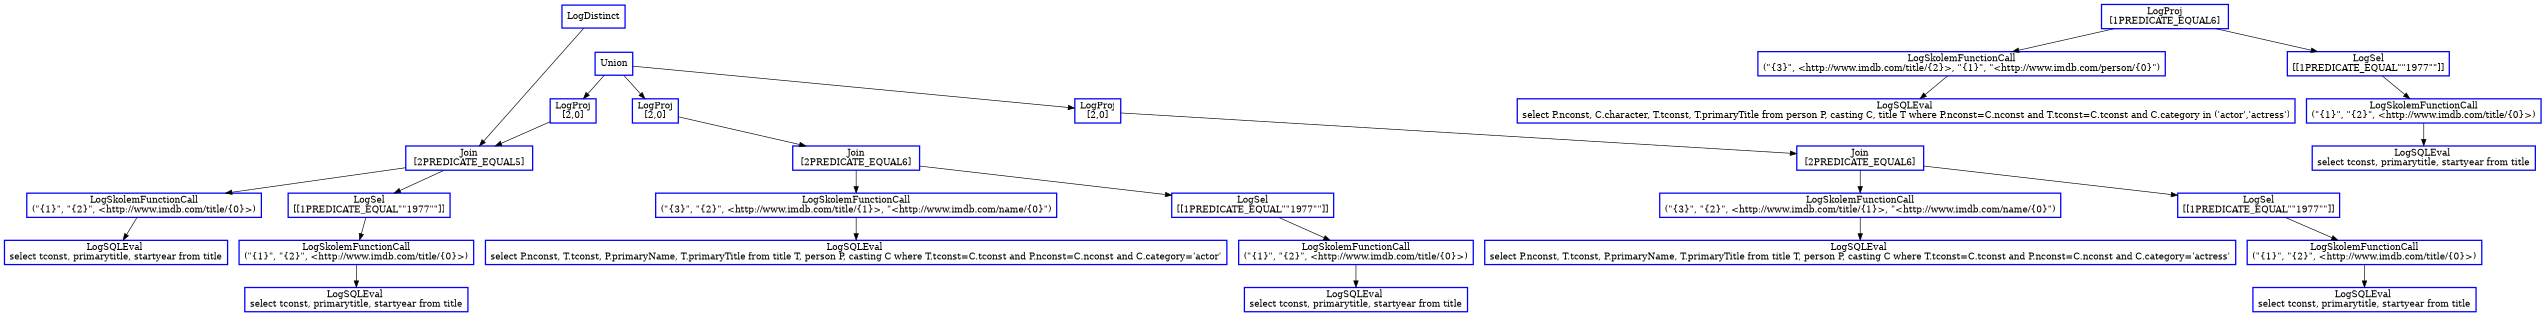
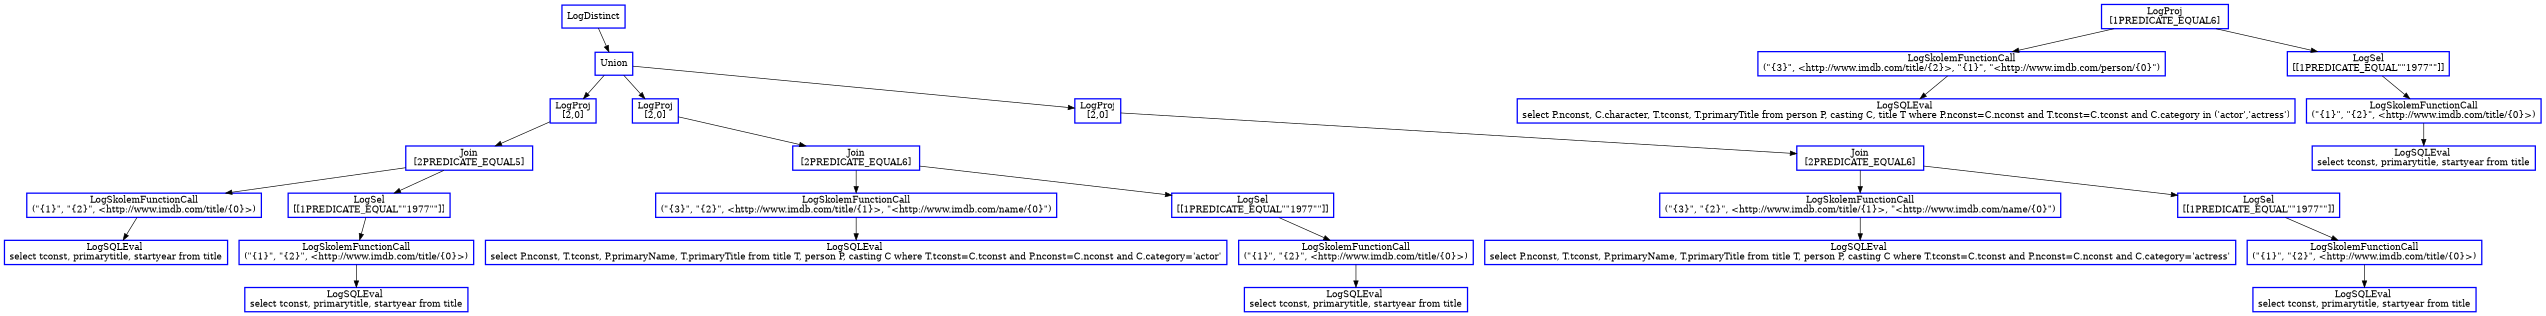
edge "LogDistinct" -> "Join [2PREDICATE_EQUAL5]": now "LogDistinct" -> "Union"
